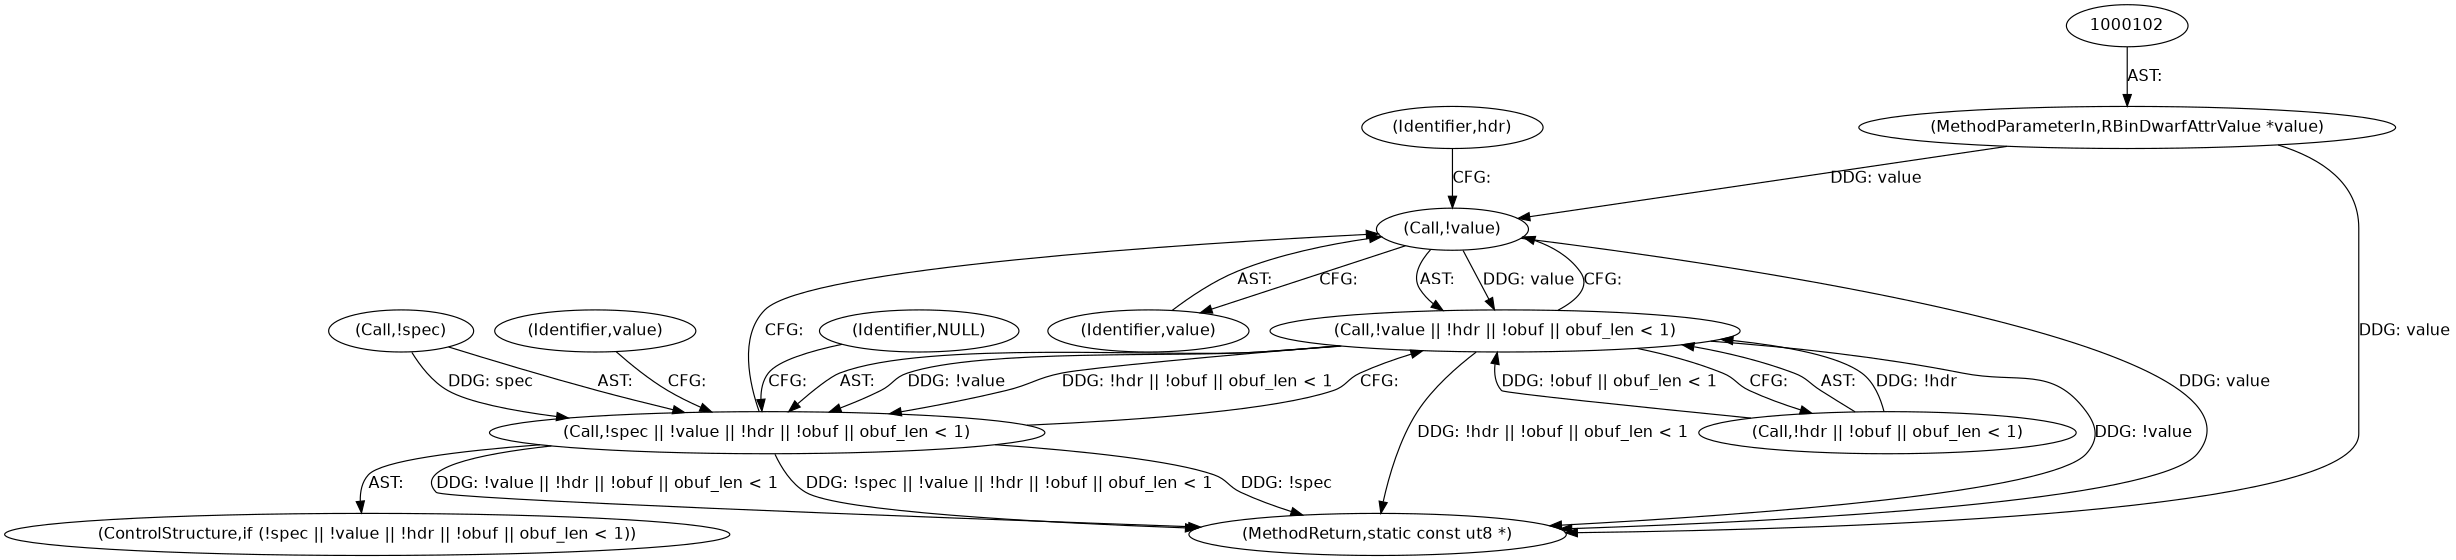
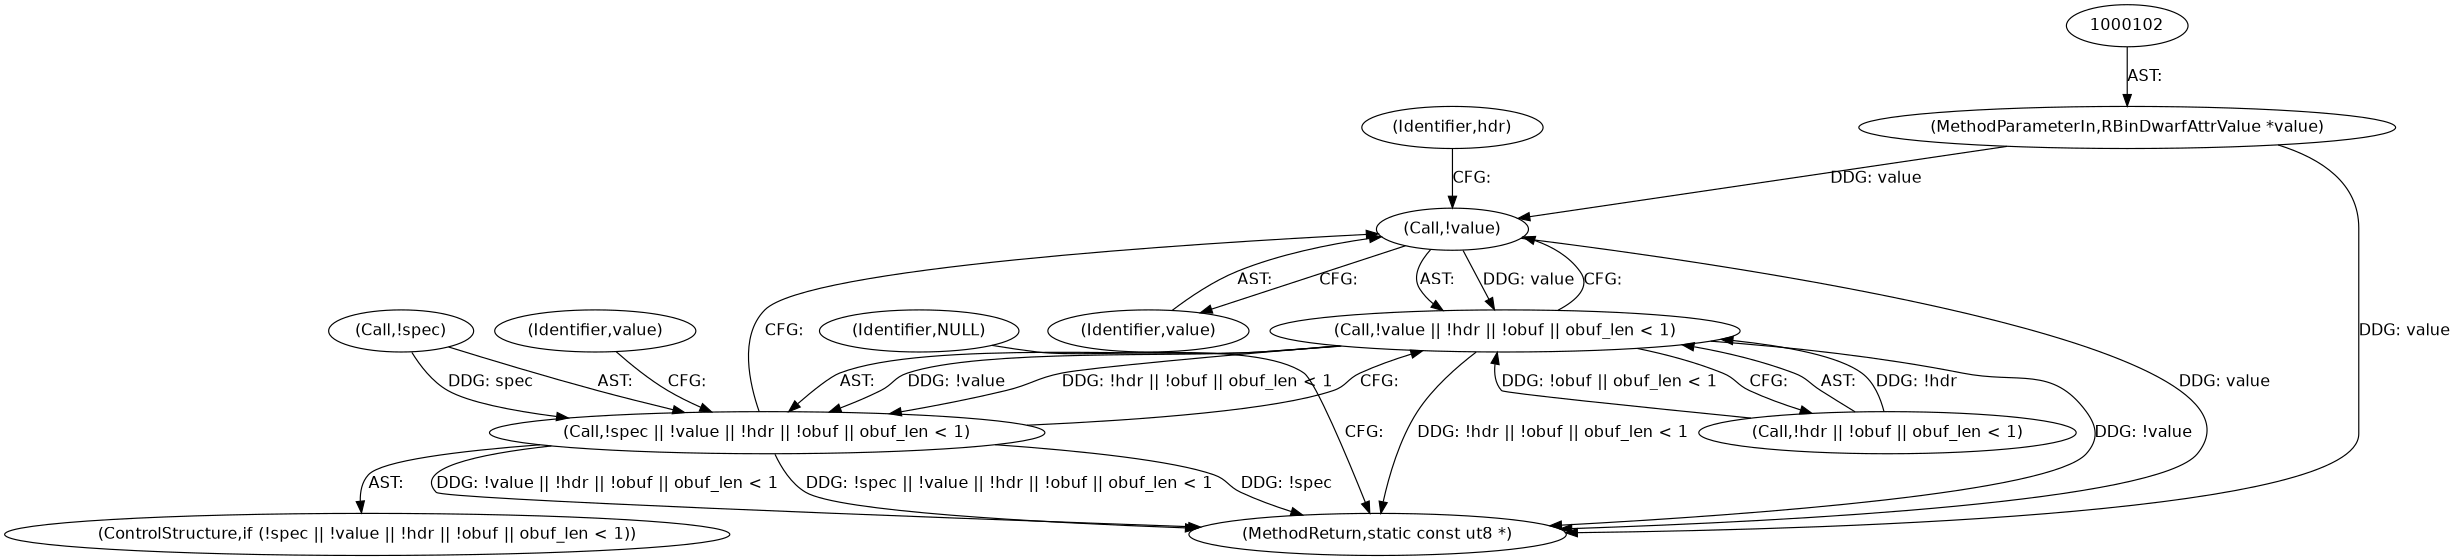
edge "(Identifier,NULL)" -> "(Call,!spec || !value || !hdr || !obuf || obuf_len < 1)": now "(Identifier,NULL)" -> "(MethodReturn,static const ut8 *)"
